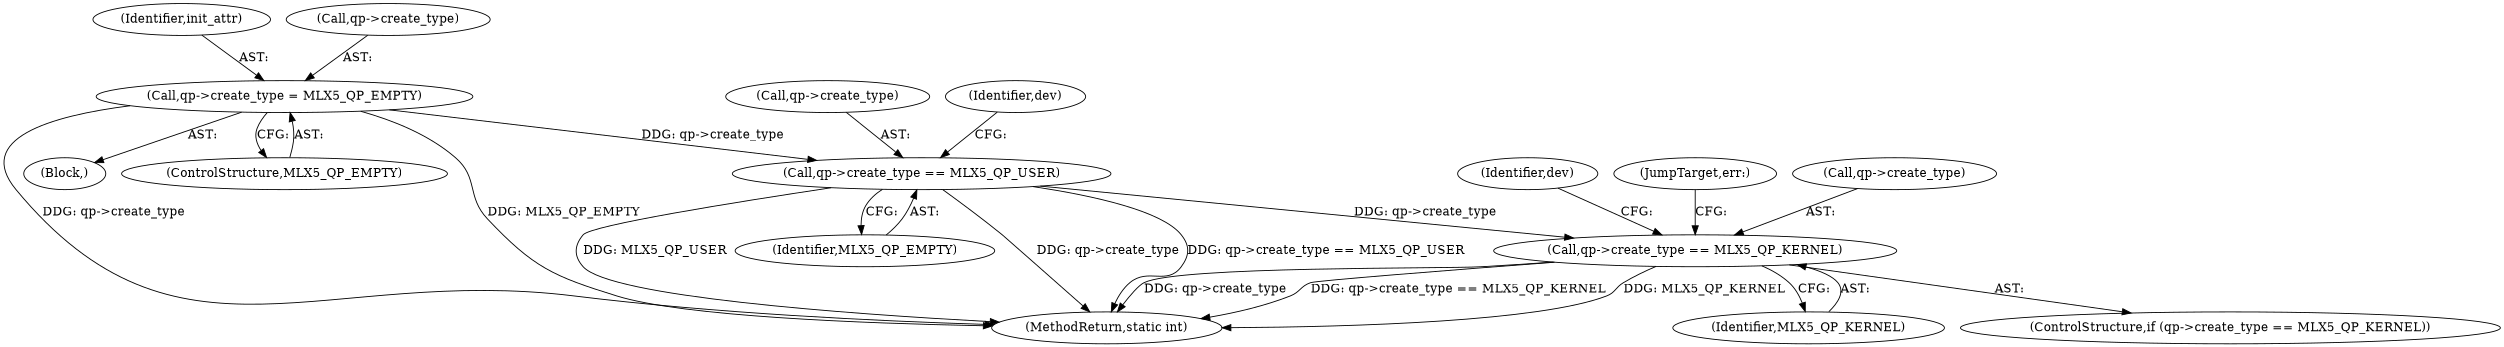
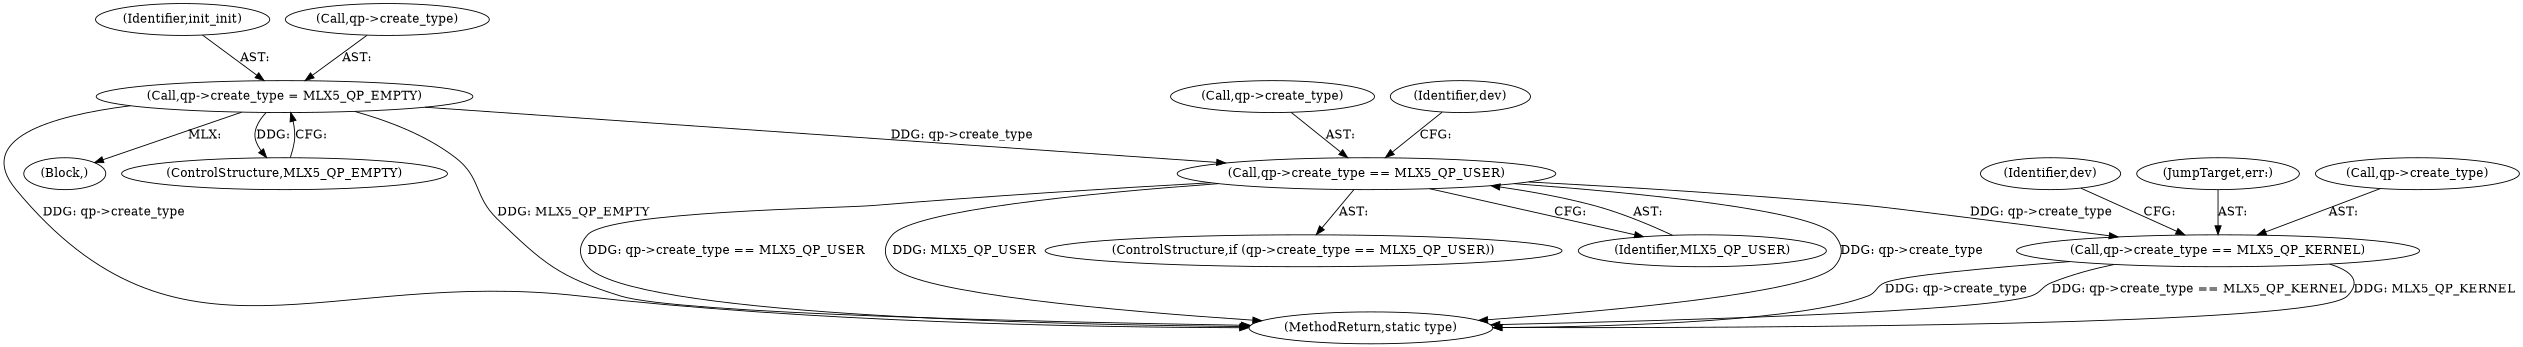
node "(Identifier,init_attr)": label "(Identifier,init_attr)" -> "(Identifier,init_init)"
edge "(Call,qp->create_type = MLX5_QP_EMPTY)" -> "(Block,)": label "AST: " -> "MLX: "
edge "(Call,qp->create_type = MLX5_QP_EMPTY)" -> "(ControlStructure,MLX5_QP_EMPTY)": label "CFG: " -> "DDG: "
edge "(ControlStructure,MLX5_QP_EMPTY)" -> "(Call,qp->create_type = MLX5_QP_EMPTY)": label "AST: " -> "CFG: "
edge "(JumpTarget,err:)" -> "(Call,qp->create_type == MLX5_QP_KERNEL)": label "CFG: " -> "AST: "
node "(Identifier,MLX5_QP_EMPTY)": label "(Identifier,MLX5_QP_EMPTY)" -> "(Identifier,MLX5_QP_USER)"
node "(ControlStructure,if (qp->create_type == MLX5_QP_USER))": added
node "(MethodReturn,static int)": label "(MethodReturn,static int)" -> "(MethodReturn,static type)"
node "(Identifier,MLX5_QP_KERNEL)": removed
node "(ControlStructure,if (qp->create_type == MLX5_QP_KERNEL))": removed
